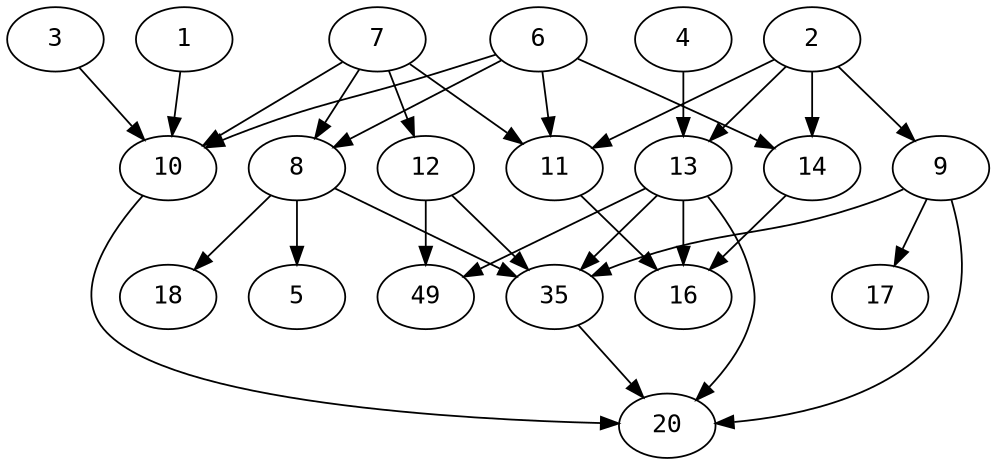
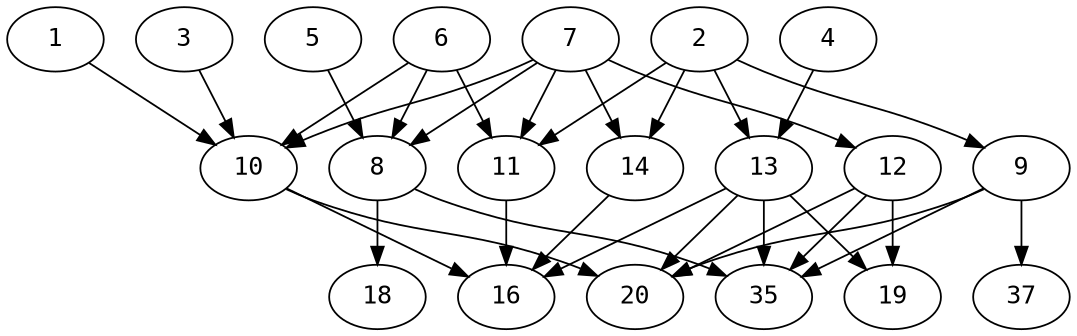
edge "6" -> "14": now "7" -> "14"
edge "8" -> "5": reversed
edge "10" -> "16": added
node "49": label "49" -> "19"
node "17": label "17" -> "37"
edge "35" -> "20": now "12" -> "20"
